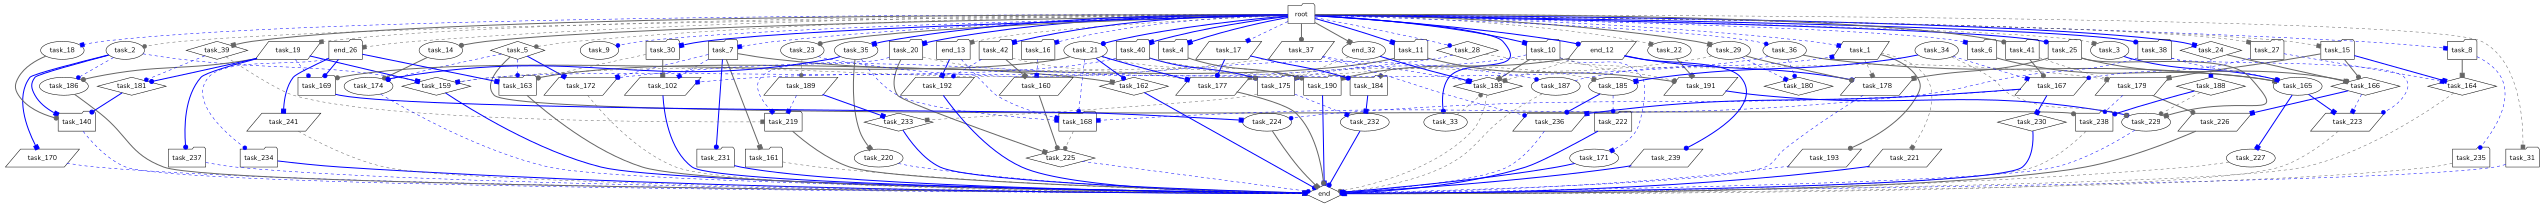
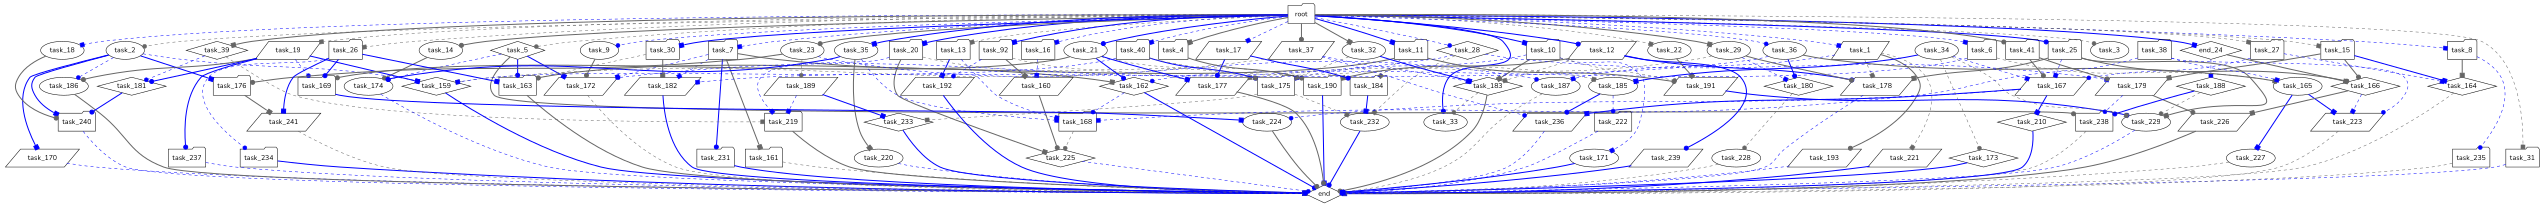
edge "root" -> "task_38": removed
edge "root" -> "task_3": arrowhead box -> dot
edge "root" -> "task_40": style bold -> dashed
edge "root" -> "task_4": color blue -> gray40
node "end_26": label "end_26" -> "task_26"
node "end_13": label "end_13" -> "task_13"
node "task_42": label "task_42" -> "task_92"
node "end_32": label "end_32" -> "task_32"
node "end_12": label "end_12" -> "task_12"
node "task_24": label "task_24" -> "end_24"
edge "task_41" -> "task_179": style dashed -> bold
edge "task_9" -> "task_172": added
edge "task_187" -> "task_1": reversed
edge "task_28" -> "task_179": color gray40 -> blue
edge "task_25" -> "task_167": added
edge "task_36" -> "task_180": style dashed -> bold
edge "task_3" -> "task_165": removed
edge "task_5" -> "task_163": style dashed -> bold
edge "task_6" -> "task_165": style bold -> dashed
edge "task_6" -> "task_162": added
edge "task_28" -> "task_232": added
edge "task_21" -> "task_168": now "task_162" -> "task_168"
node "task_176": added
node "task_102": label "task_102" -> "task_182"
edge "task_166" -> "task_226": color blue -> gray40
edge "task_175" -> "task_232": color blue -> gray40
edge "task_33" -> "task_183": reversed
node "task_140": label "task_140" -> "task_240"
node "task_230": label "task_230" -> "task_210"
node "task_228": added
node "task_173": added
edge "task_224" -> "end": arrowhead box -> dot
edge "task_183" -> "end": style dashed -> bold
edge "task_222" -> "end": style bold -> dashed
